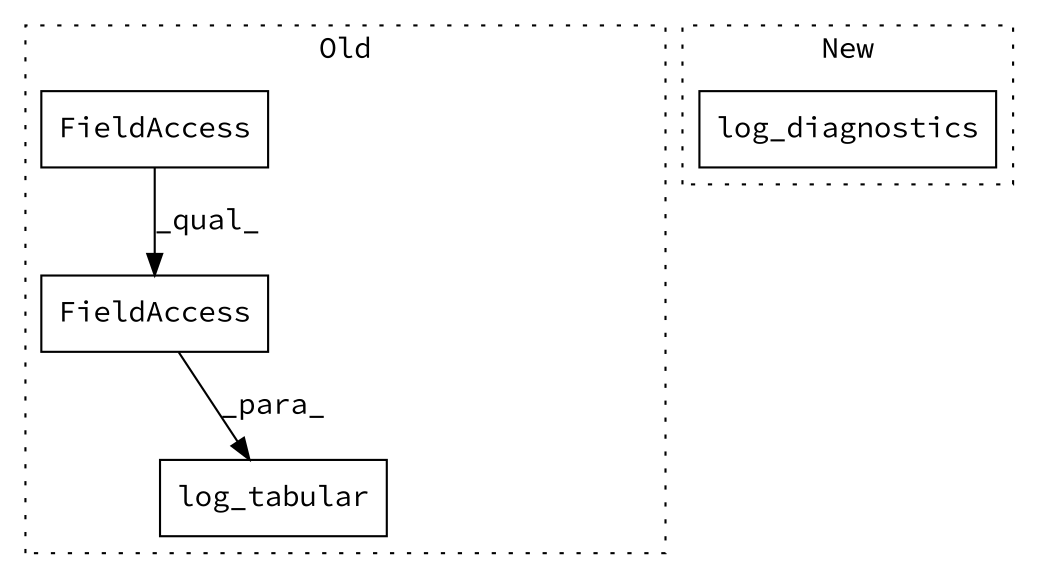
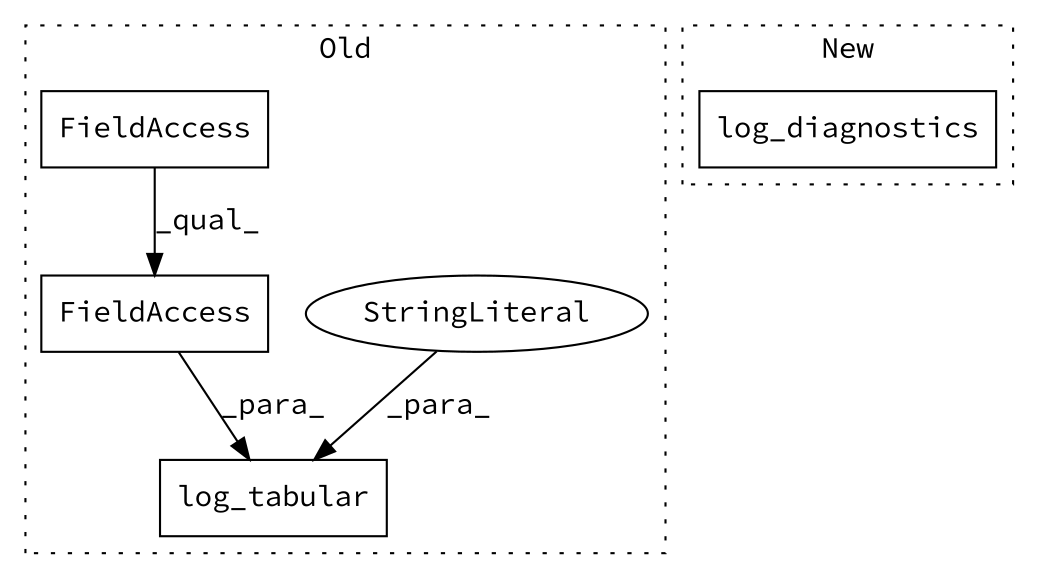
node "StringLiteral": added
